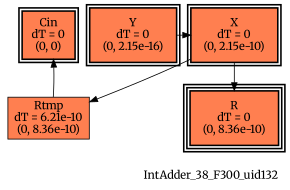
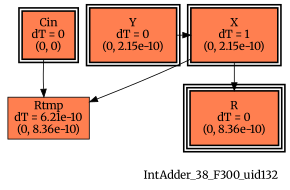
node "Y dT = 0 (0, 2.15e-16)": label "Y dT = 0 (0, 2.15e-16)" -> "Y dT = 0 (0, 2.15e-10)"
node "X dT = 0 (0, 2.15e-10)": label "X dT = 0 (0, 2.15e-10)" -> "X dT = 1 (0, 2.15e-10)"
edge "Rtmp dT = 6.21e-10 (0, 8.36e-10)" -> "Cin dT = 0 (0, 0)": reversed
